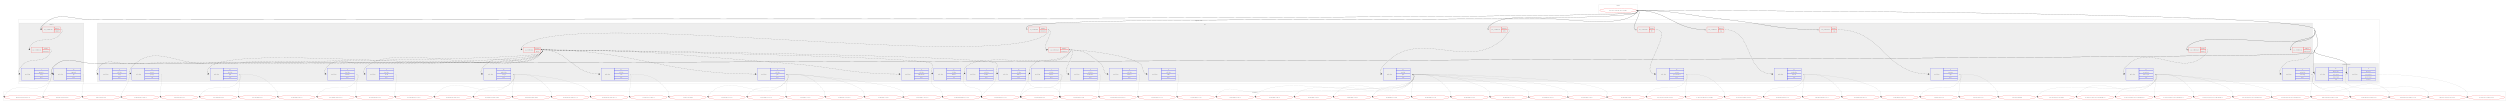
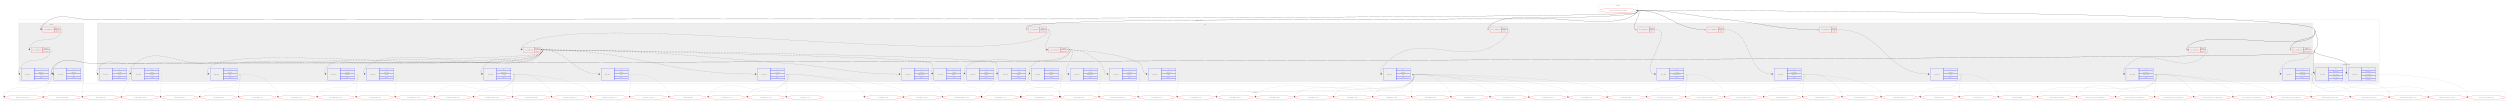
node "x11-libs/gtk+-2.24.32-r1": removed
